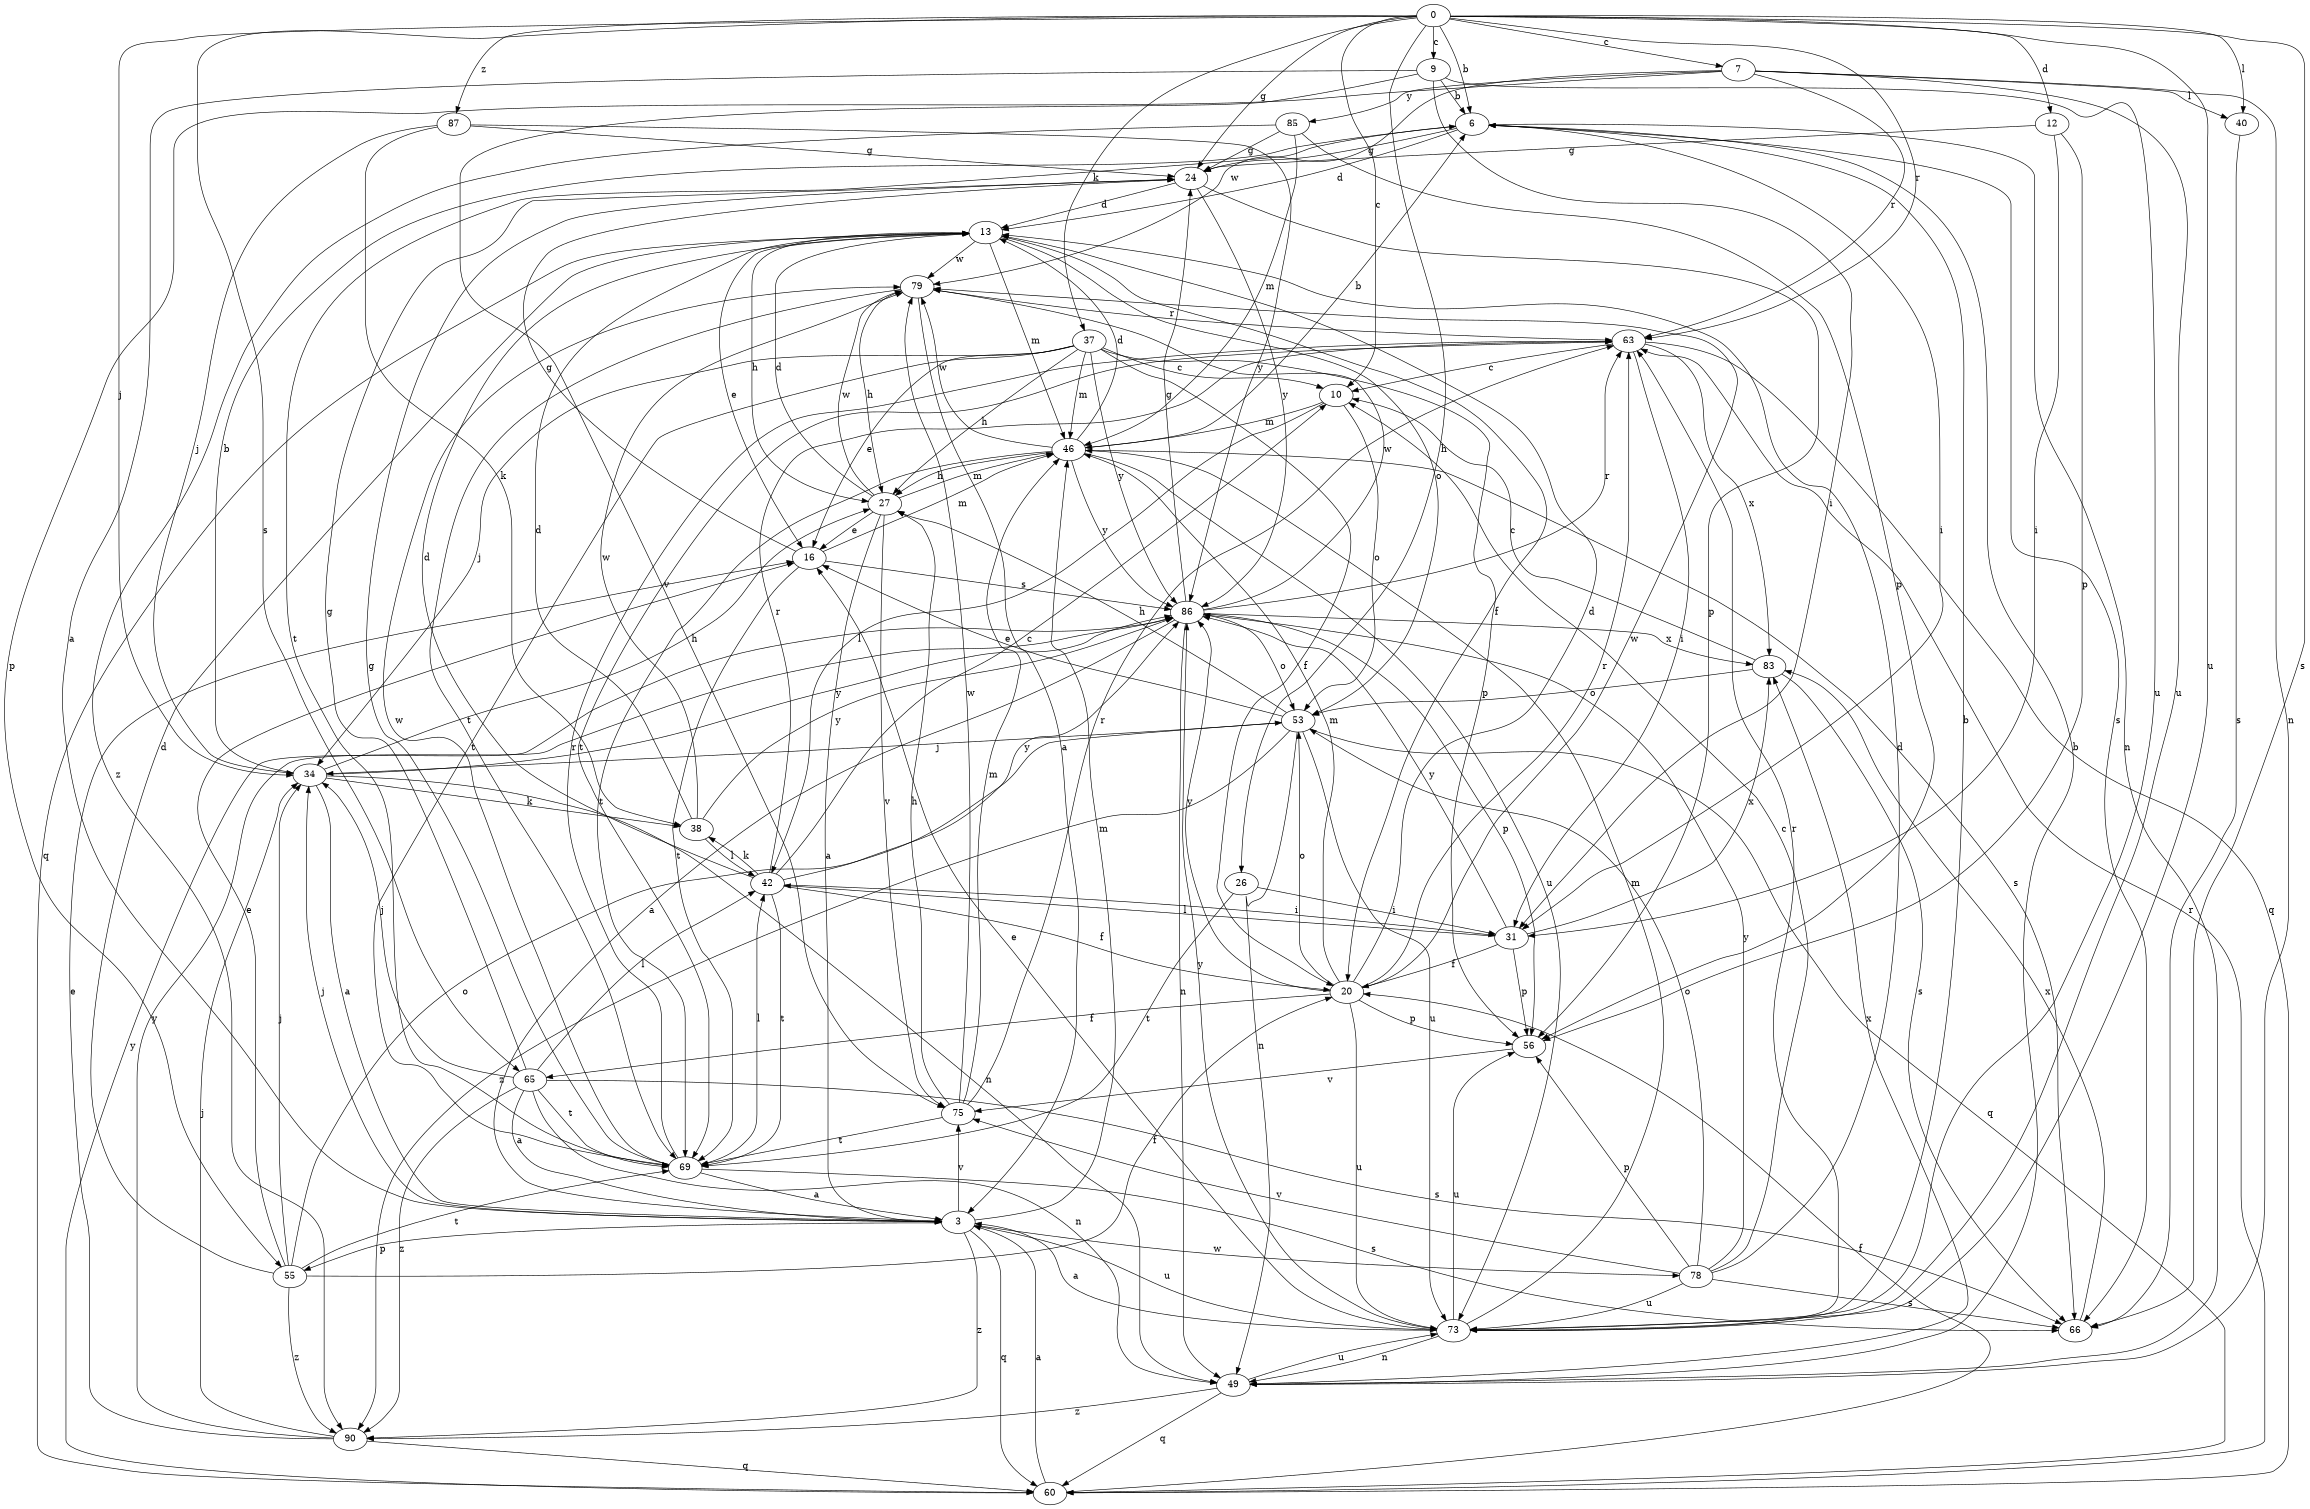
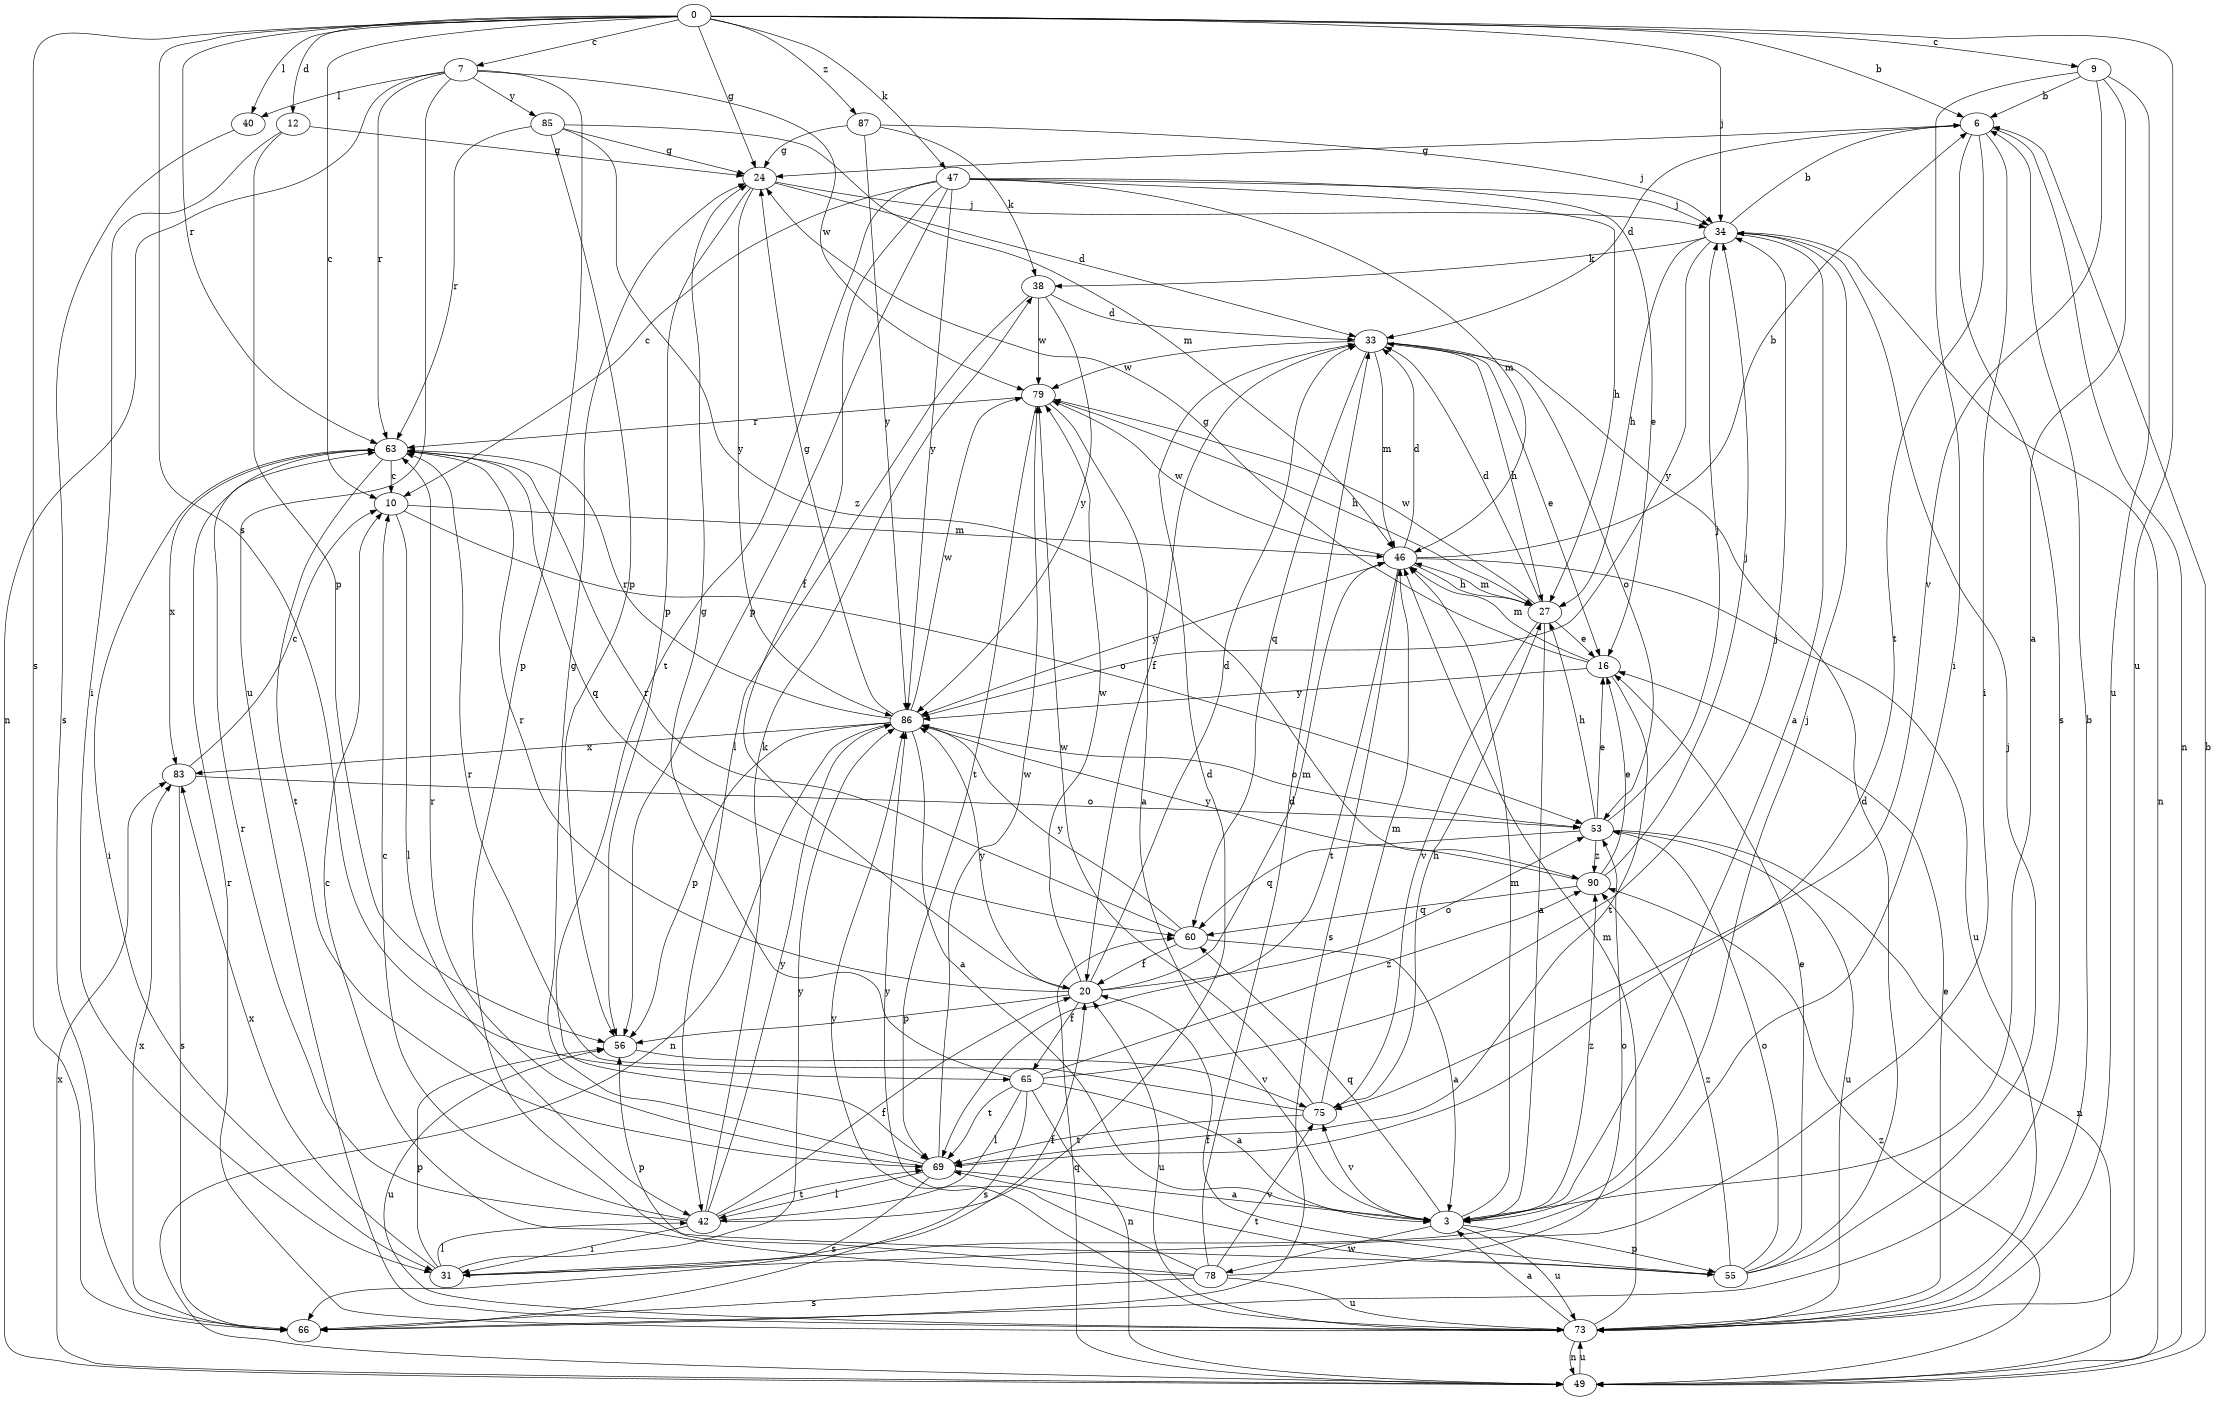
edge "24" -> "34": added, label "j"
node "13": label "13" -> "33"
edge "85" -> "63": added, label "r"
node "37": label "37" -> "47"
edge "16" -> "86": label "s" -> "y"
node "26": removed
edge "20" -> "73": reversed
